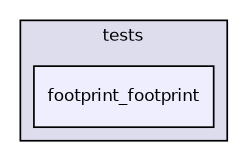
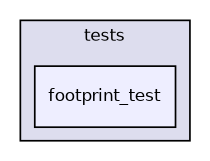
node "footprint_footprint": label "footprint_footprint" -> "footprint_test"
